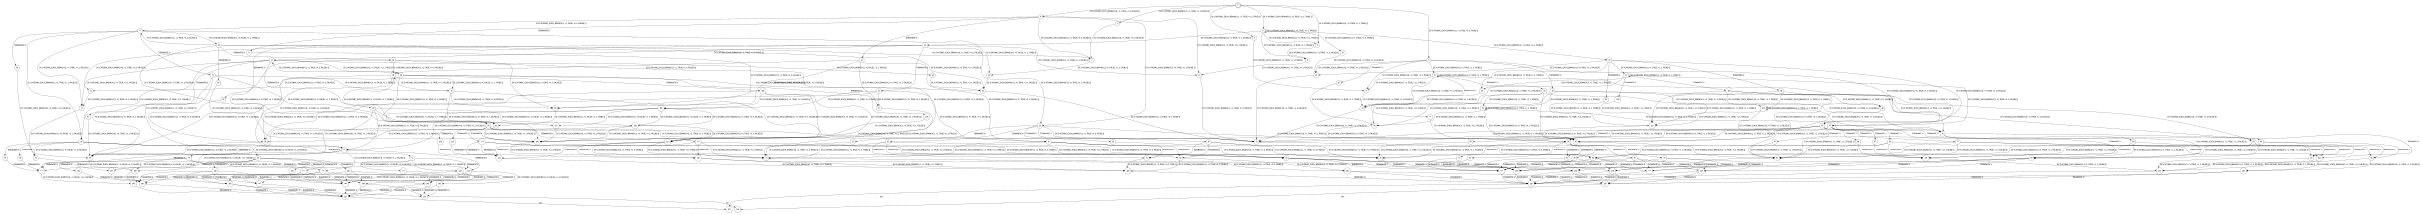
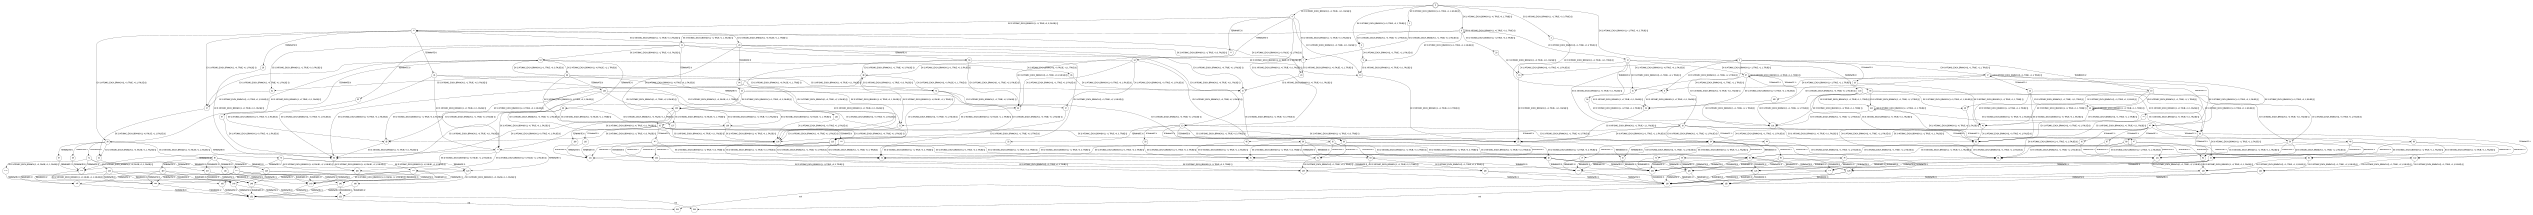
node "116": removed
